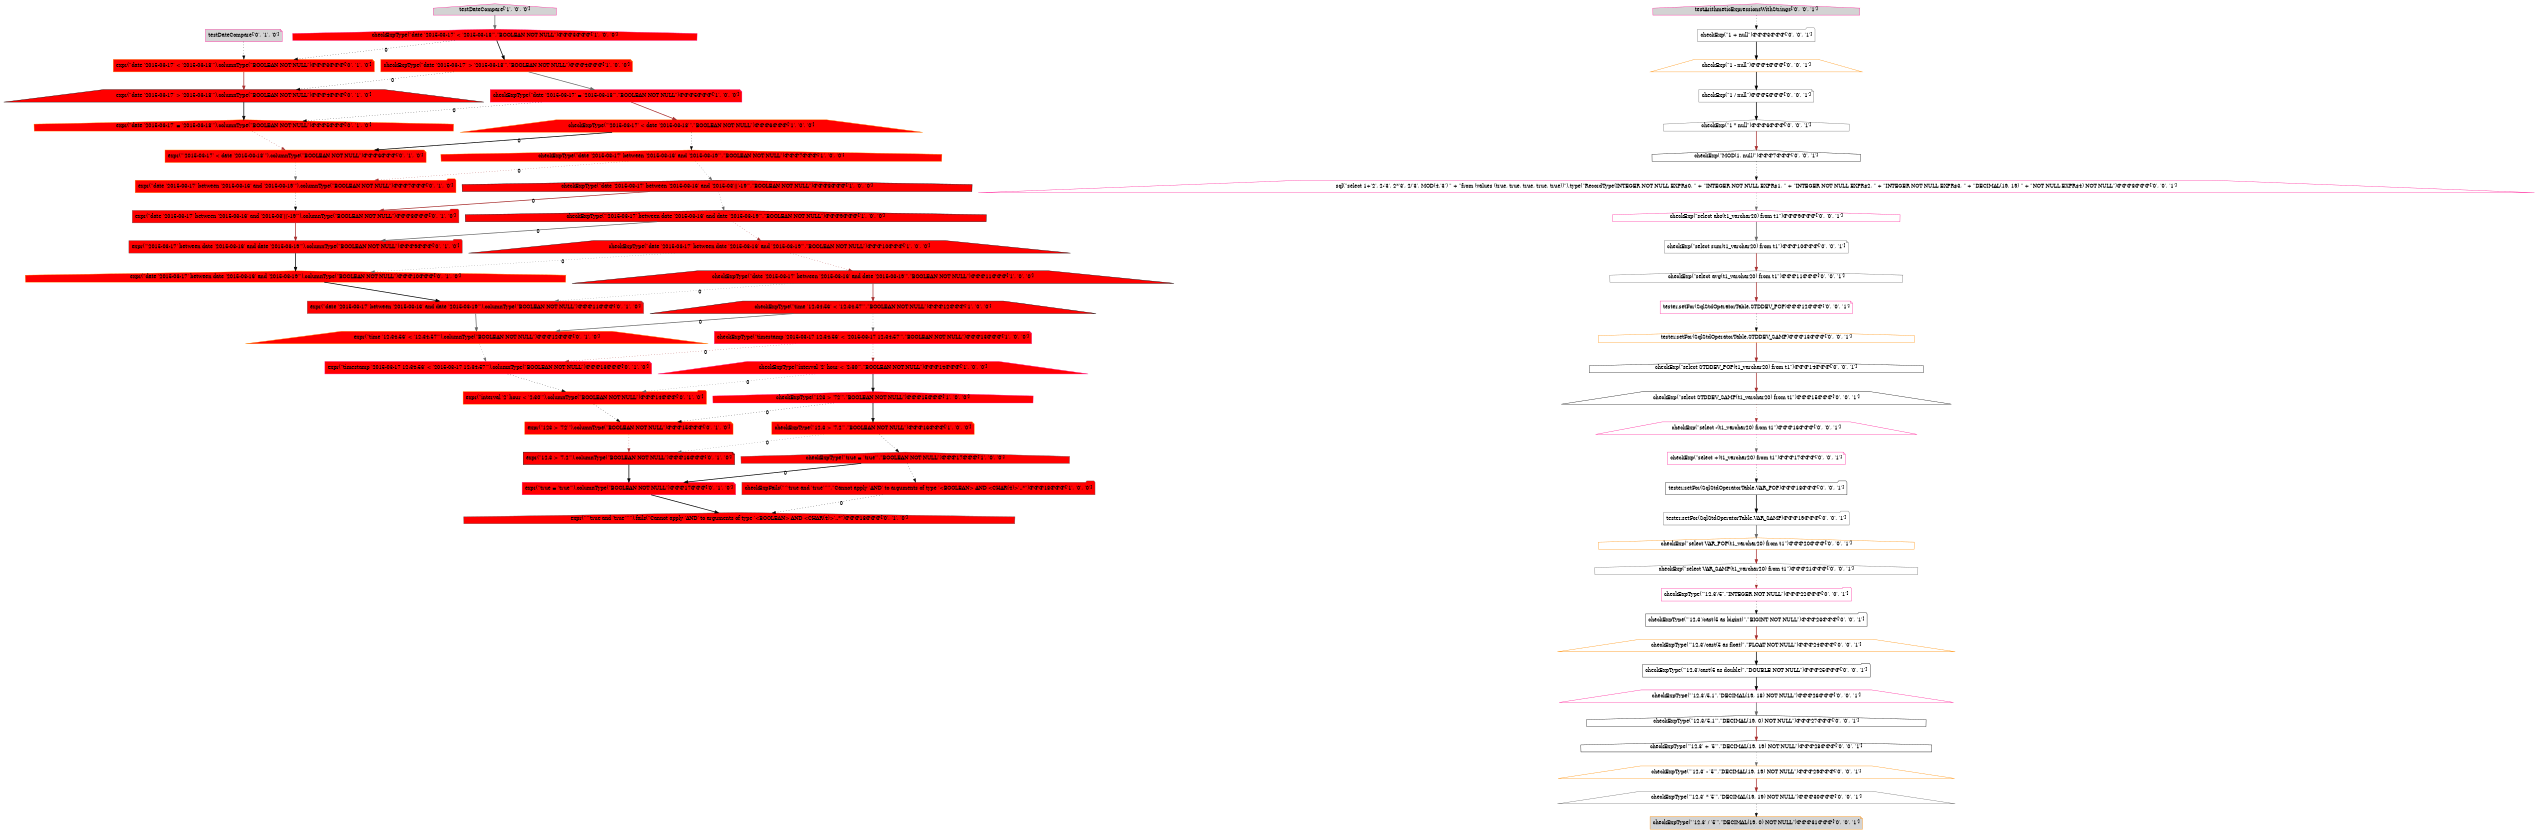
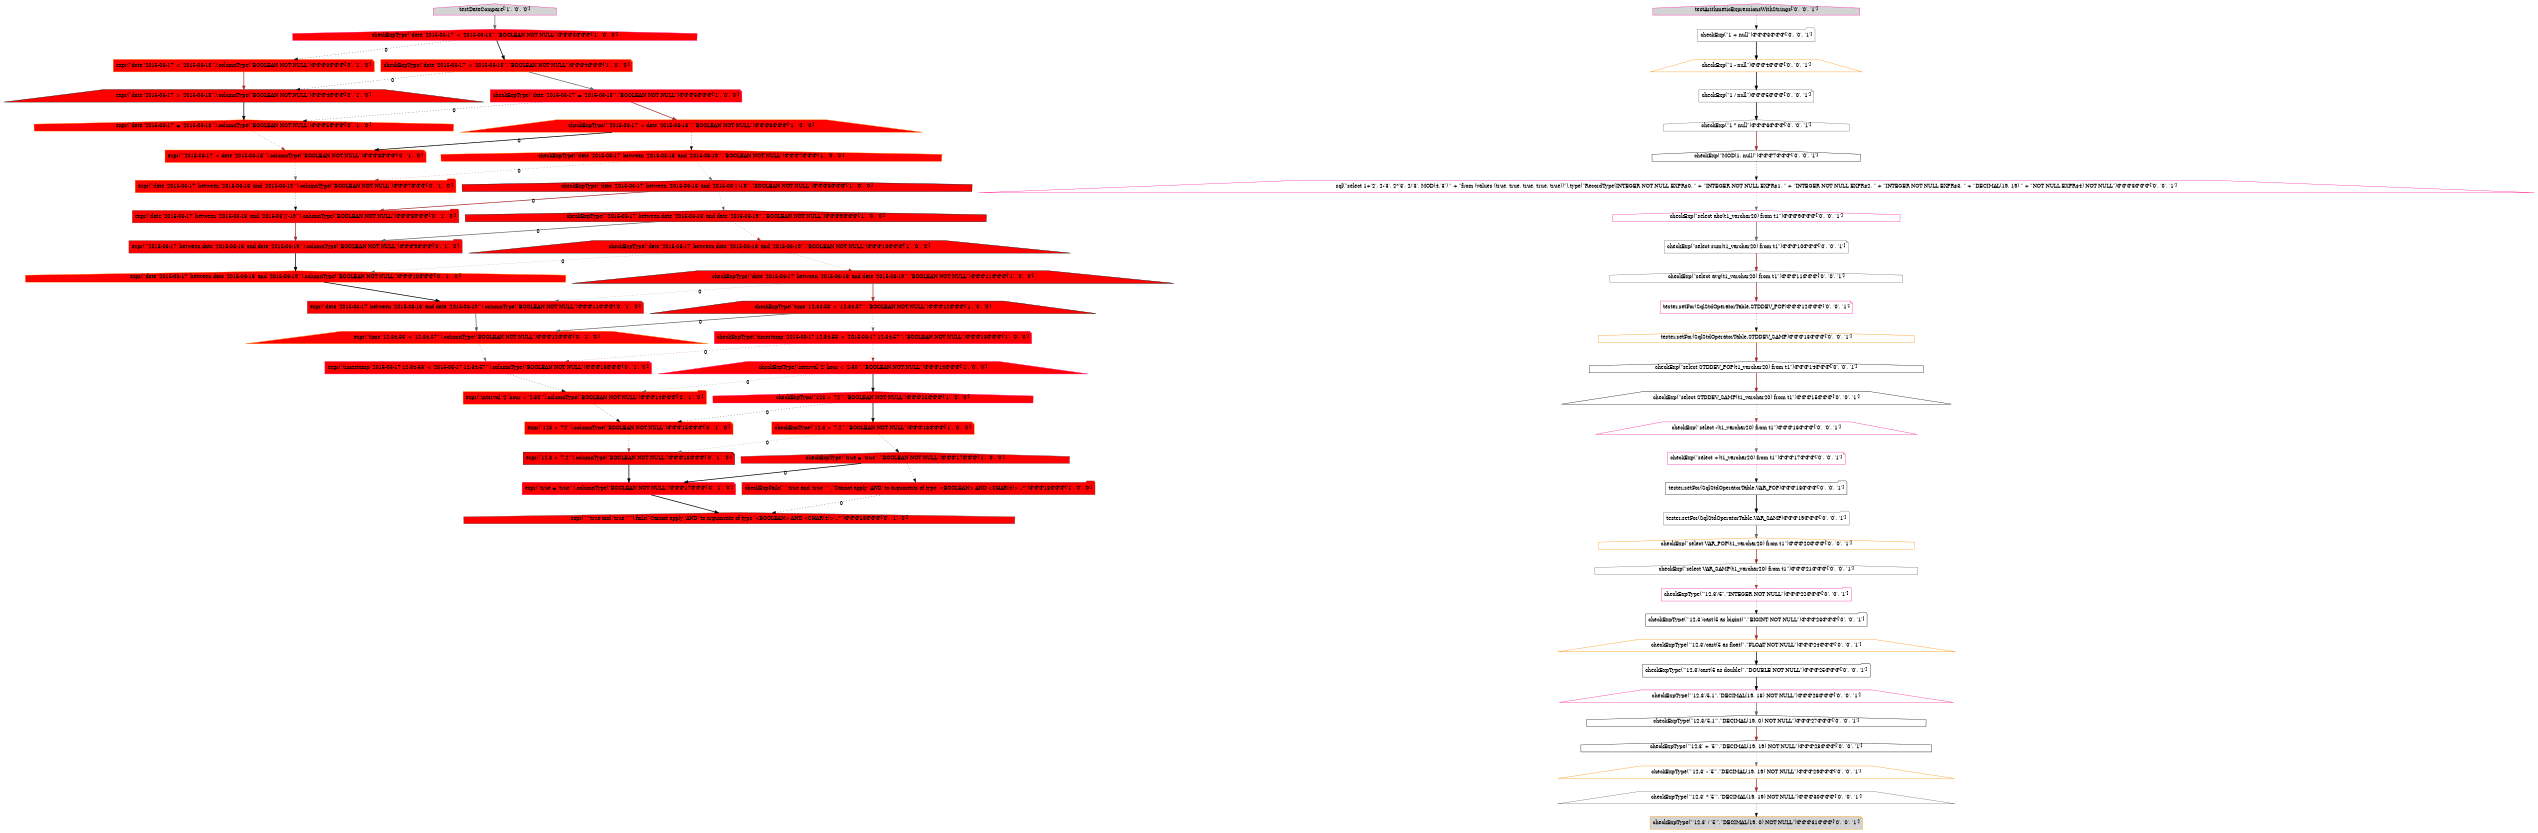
node "testDateCompare['0', '1', '0']": removed
